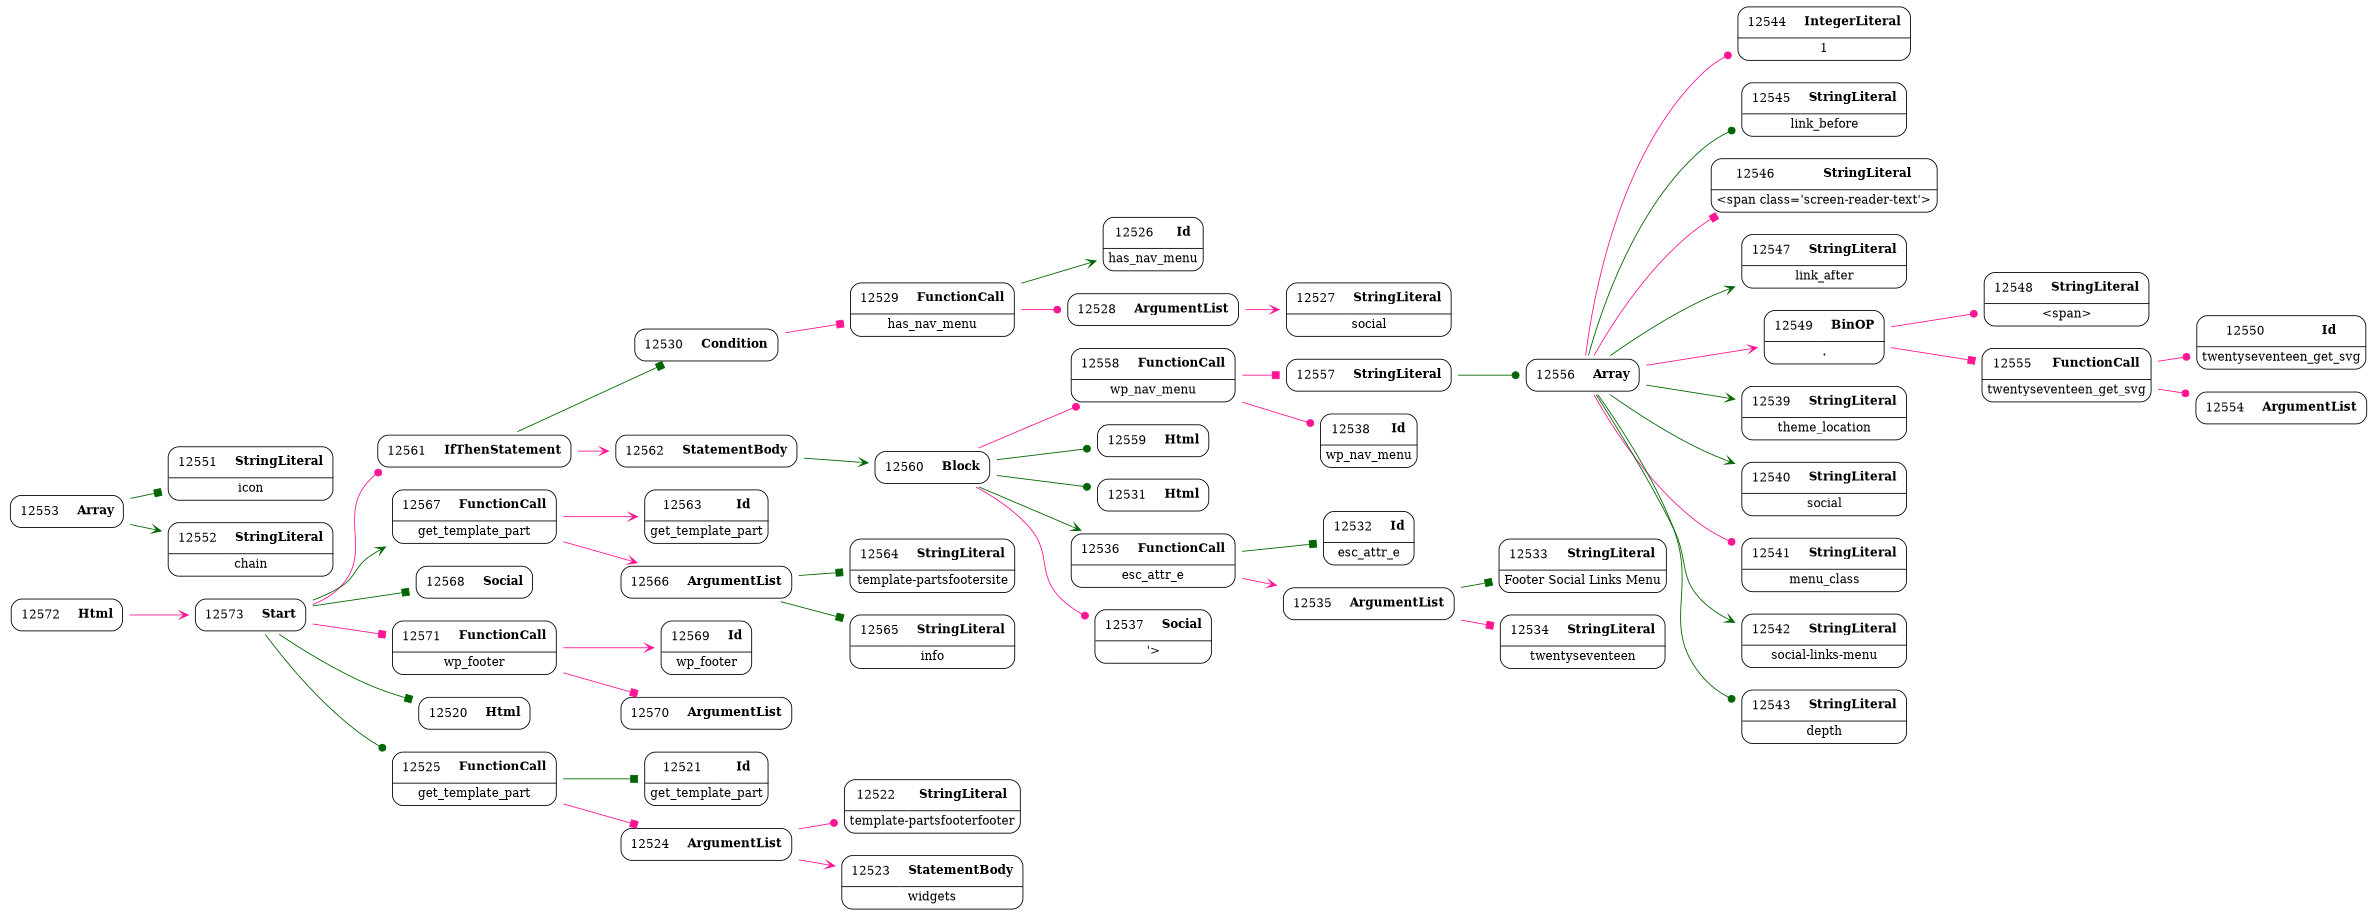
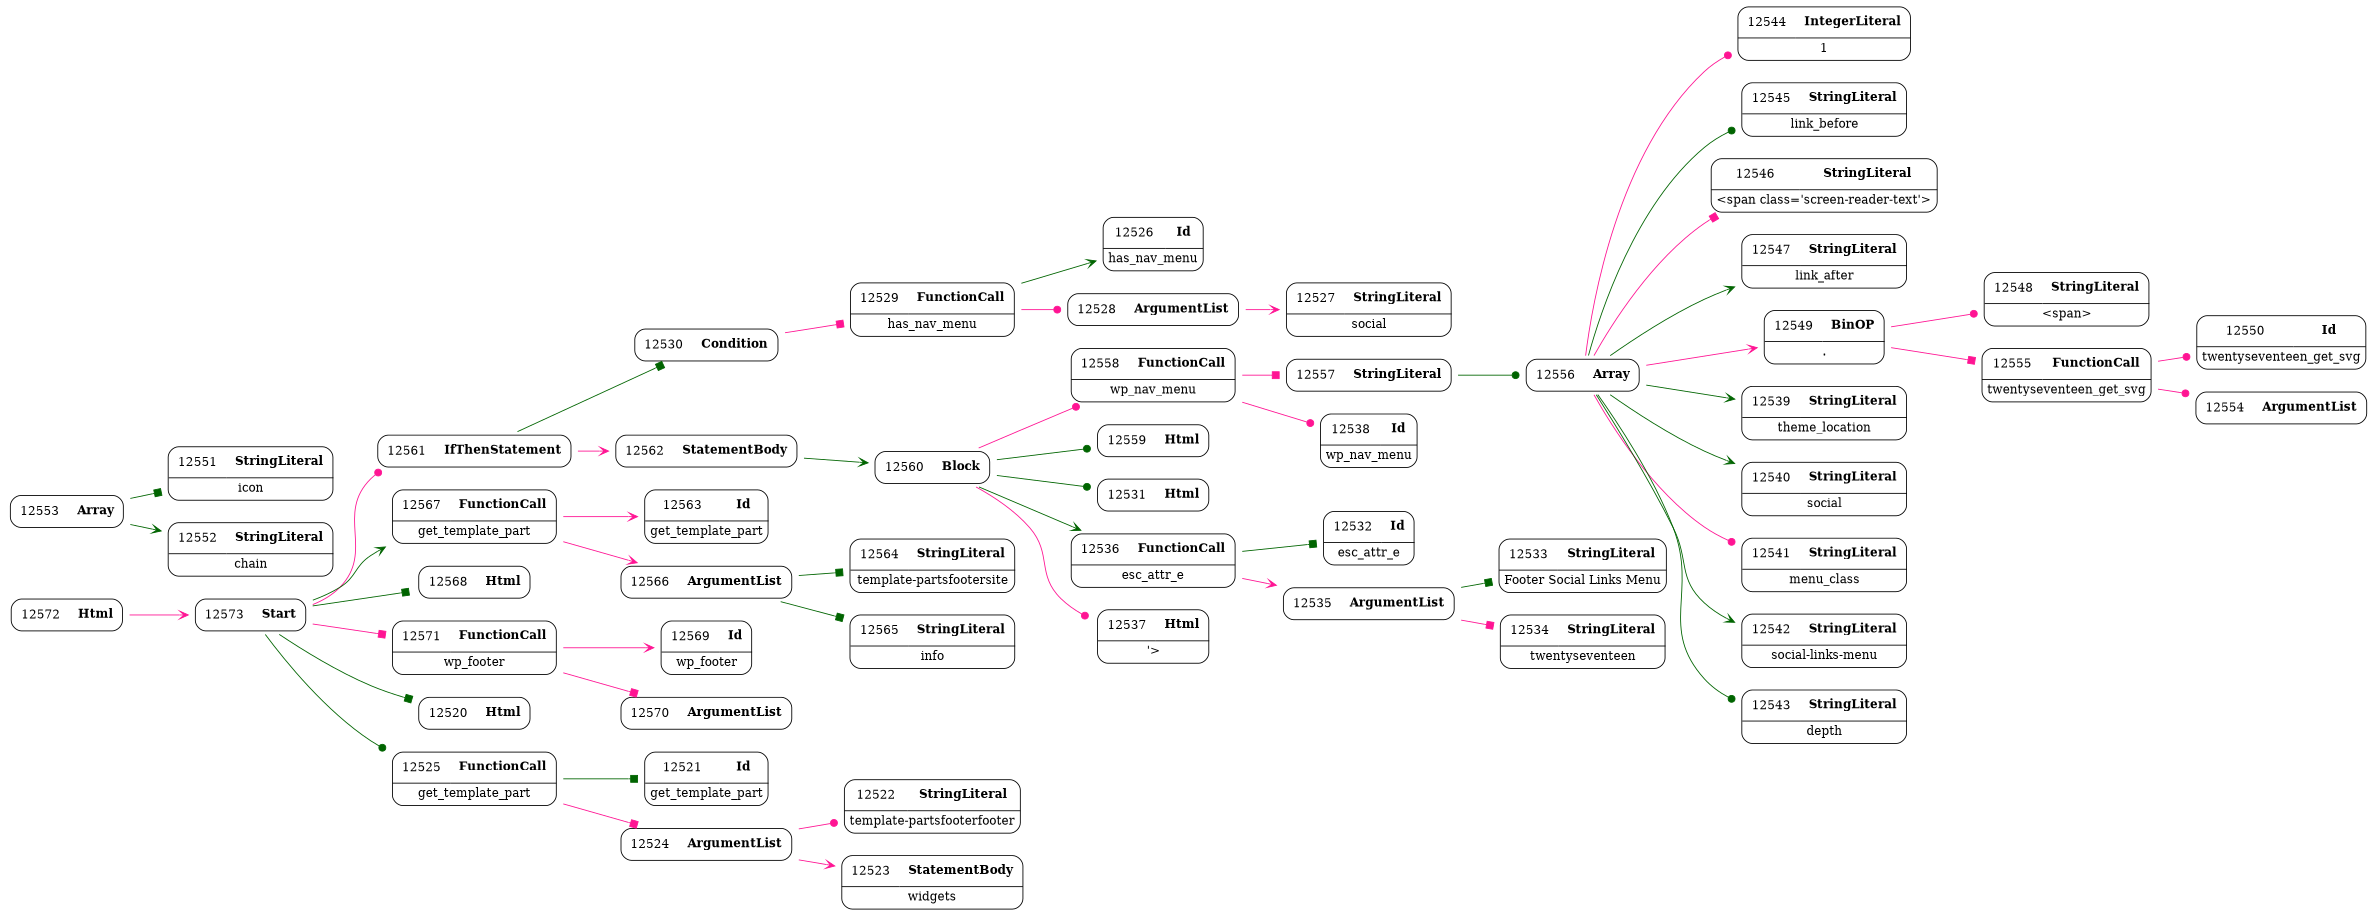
node "12568": text "Social" -> "Html"
node "12537": text "Social" -> "Html"
